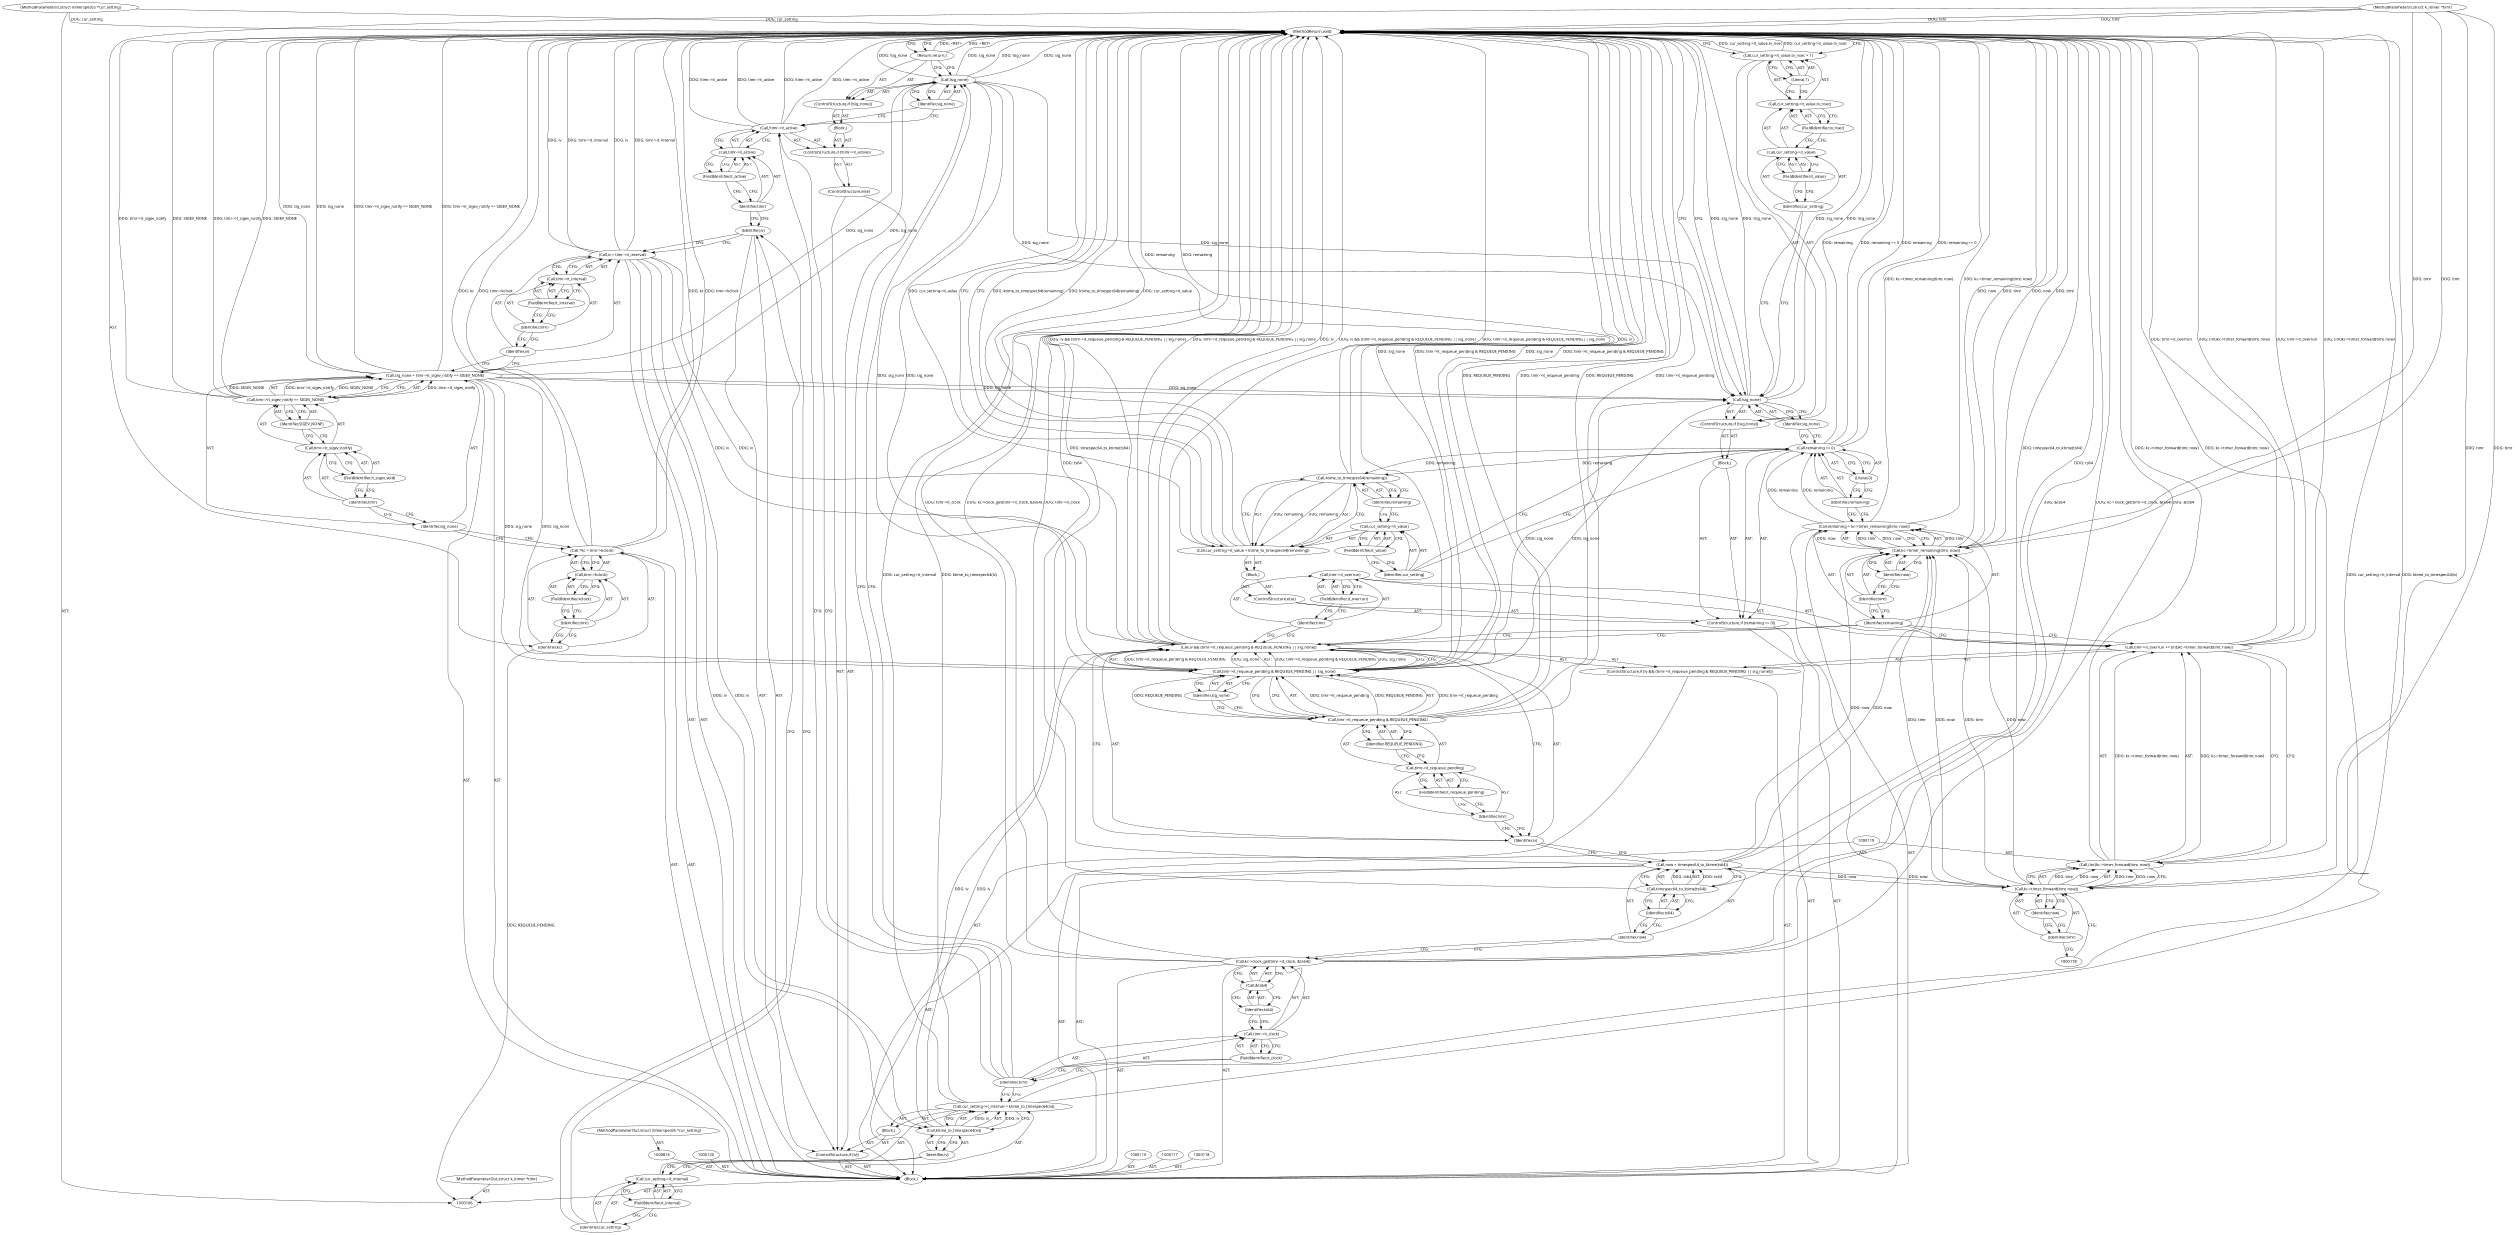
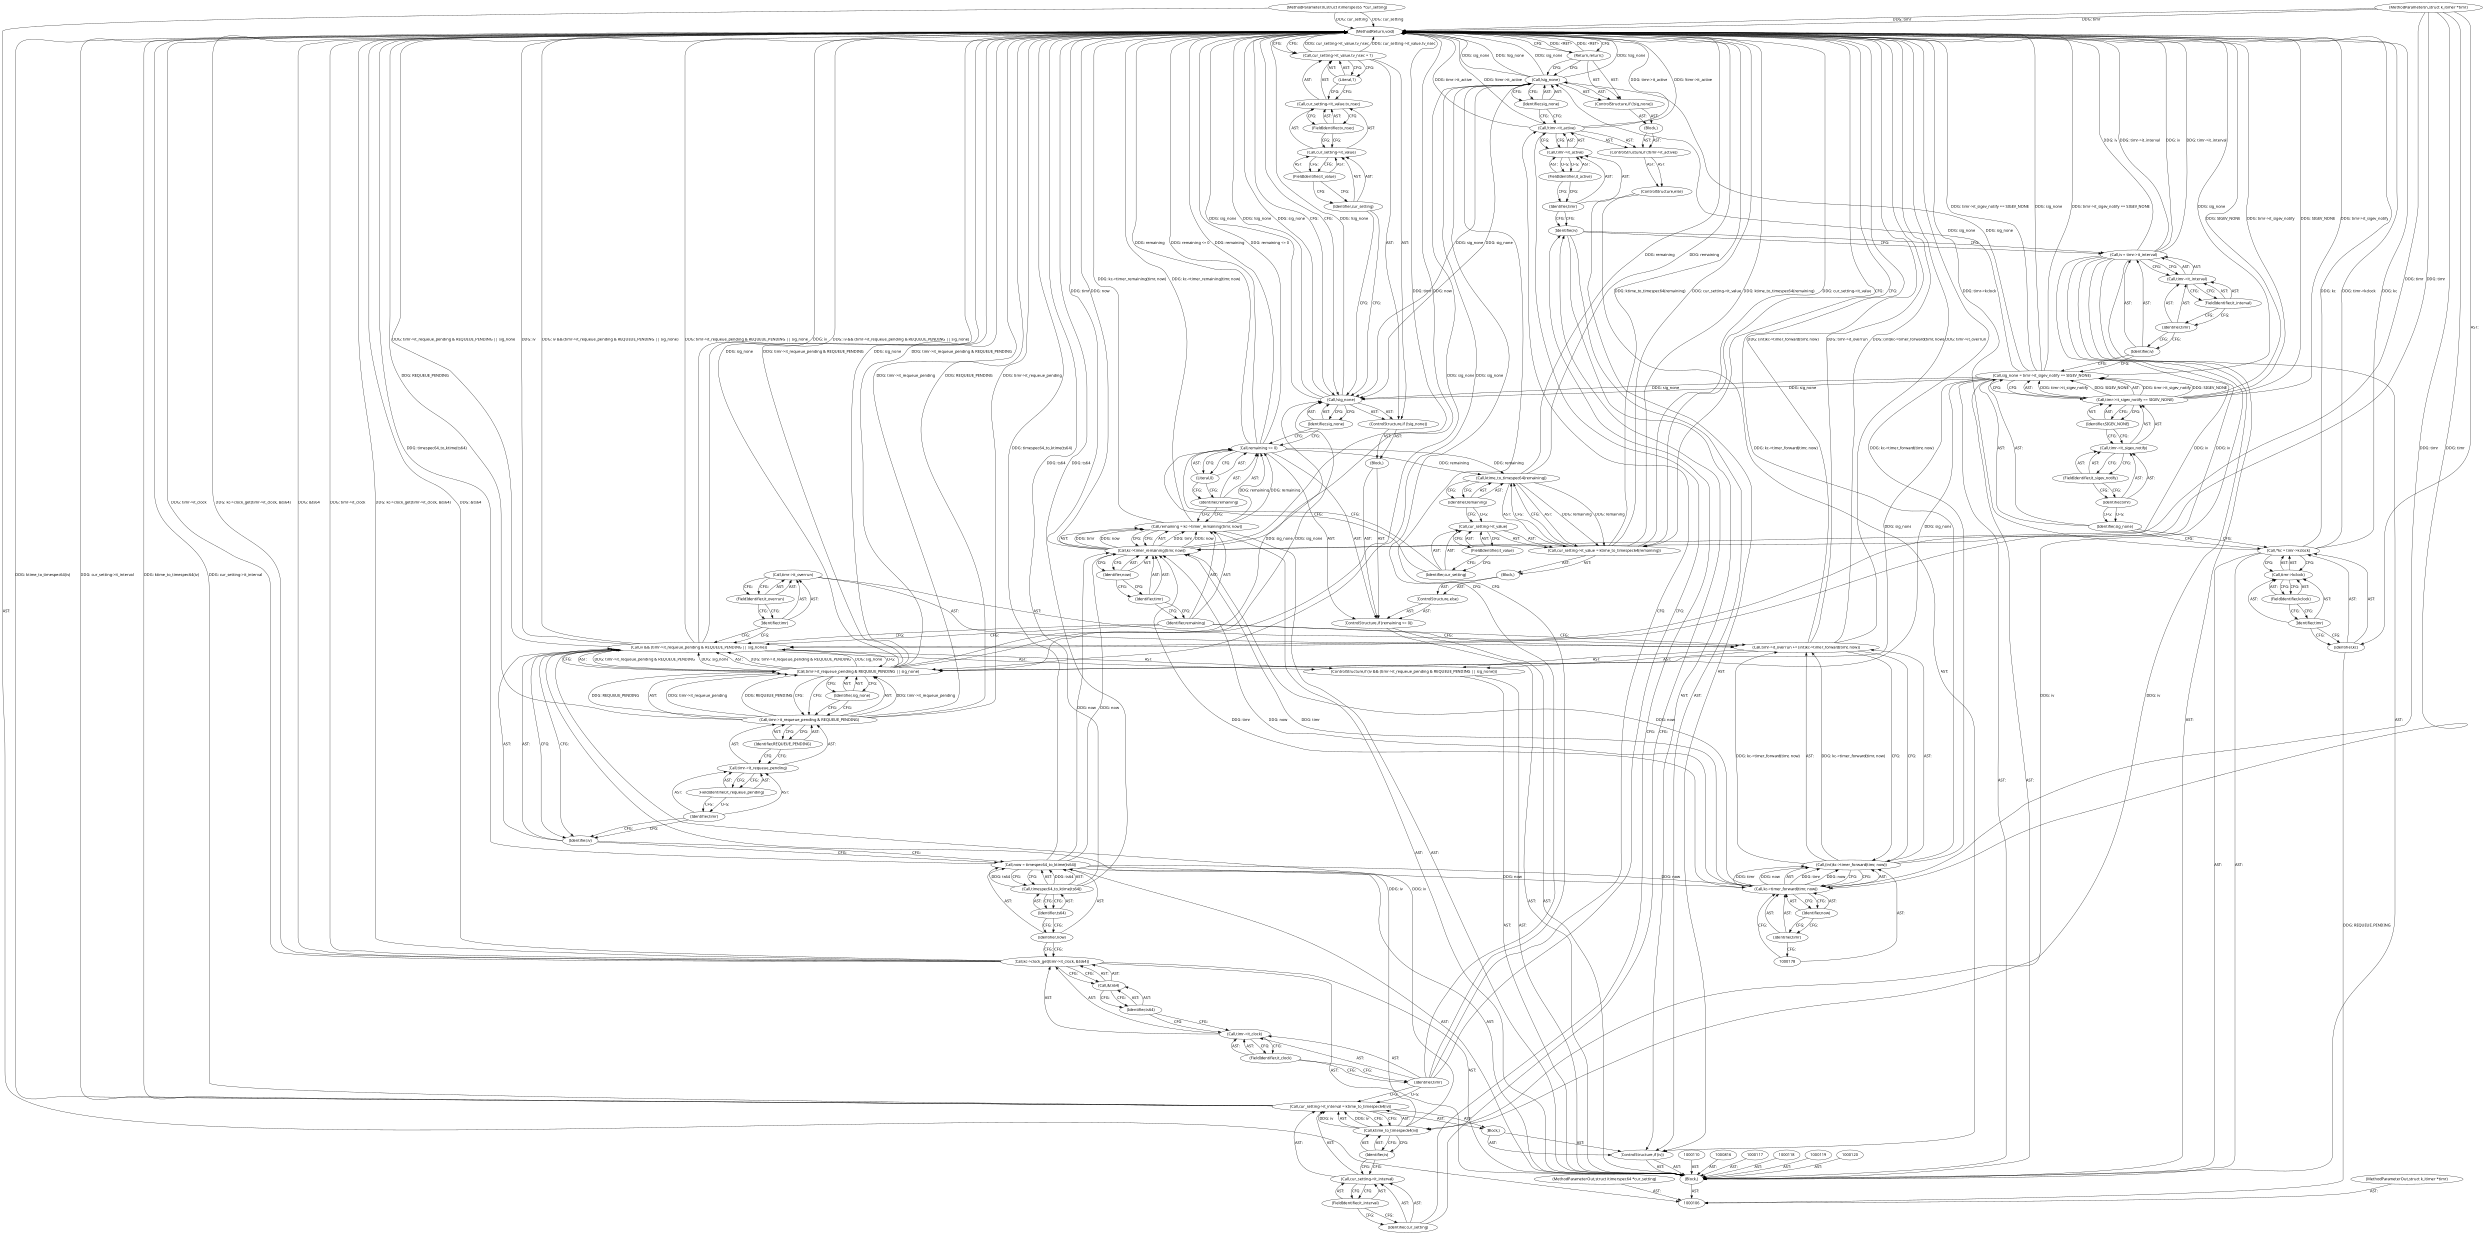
node "(FieldIdentifier,it_sigev_void)": label "(FieldIdentifier,it_sigev_void)" -> "(FieldIdentifier,it_sigev_notify)"
edge "1000119" -> "(Call,(int)kc->timer_forward(timr, now))": now "1000178" -> "(Call,(int)kc->timer_forward(timr, now))"
edge "(MethodParameterOut,struct itimerspec64 *cur_setting)" -> "1000816": now "(MethodParameterOut,struct itimerspec64 *cur_setting)" -> "1000106"
